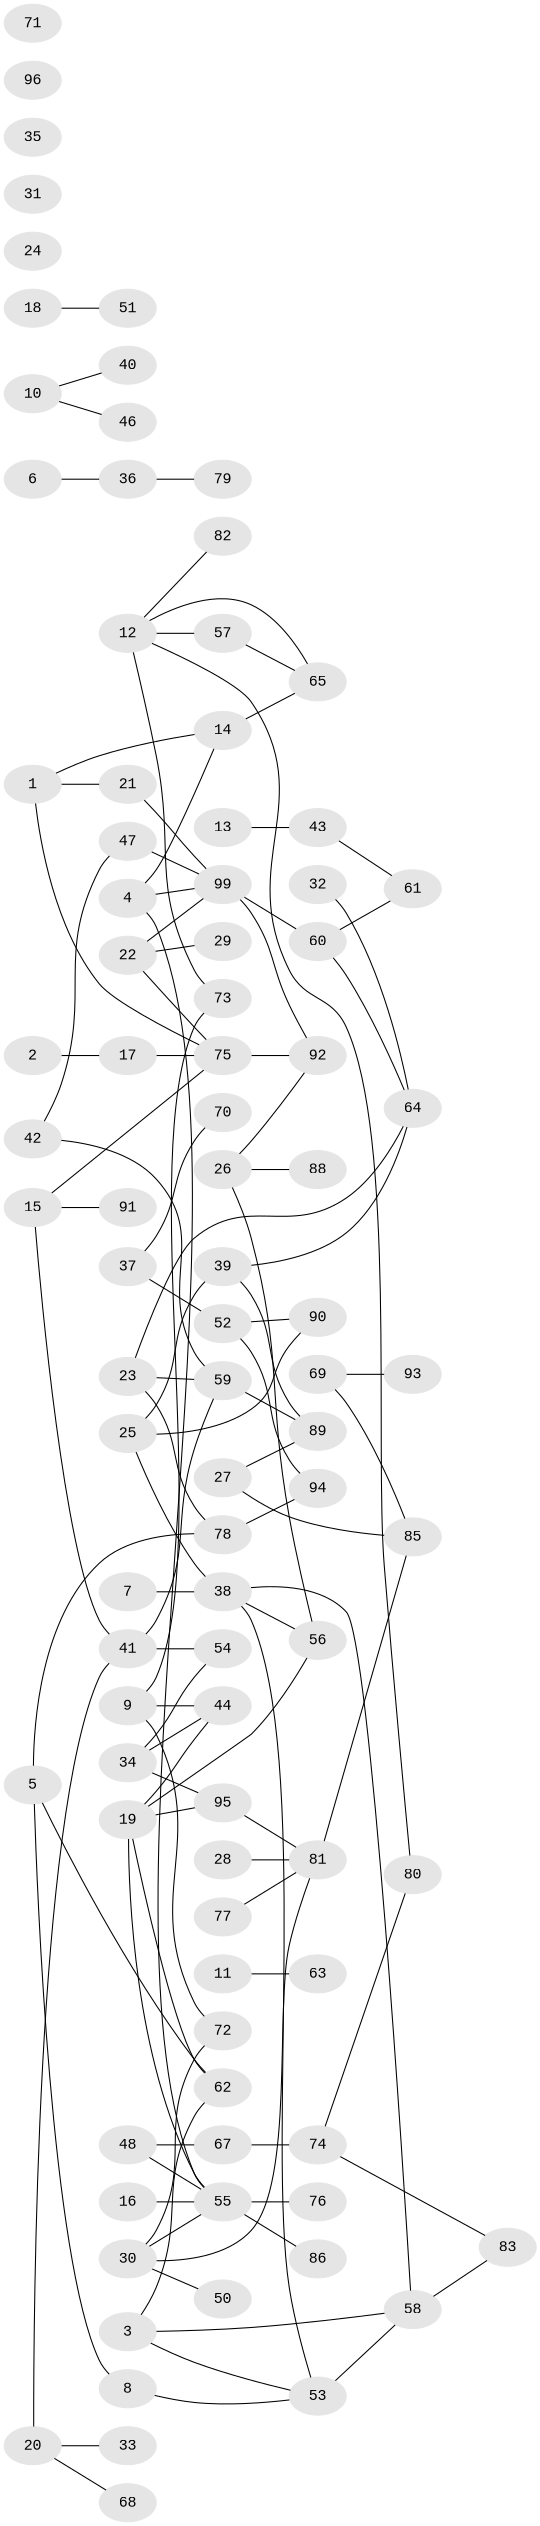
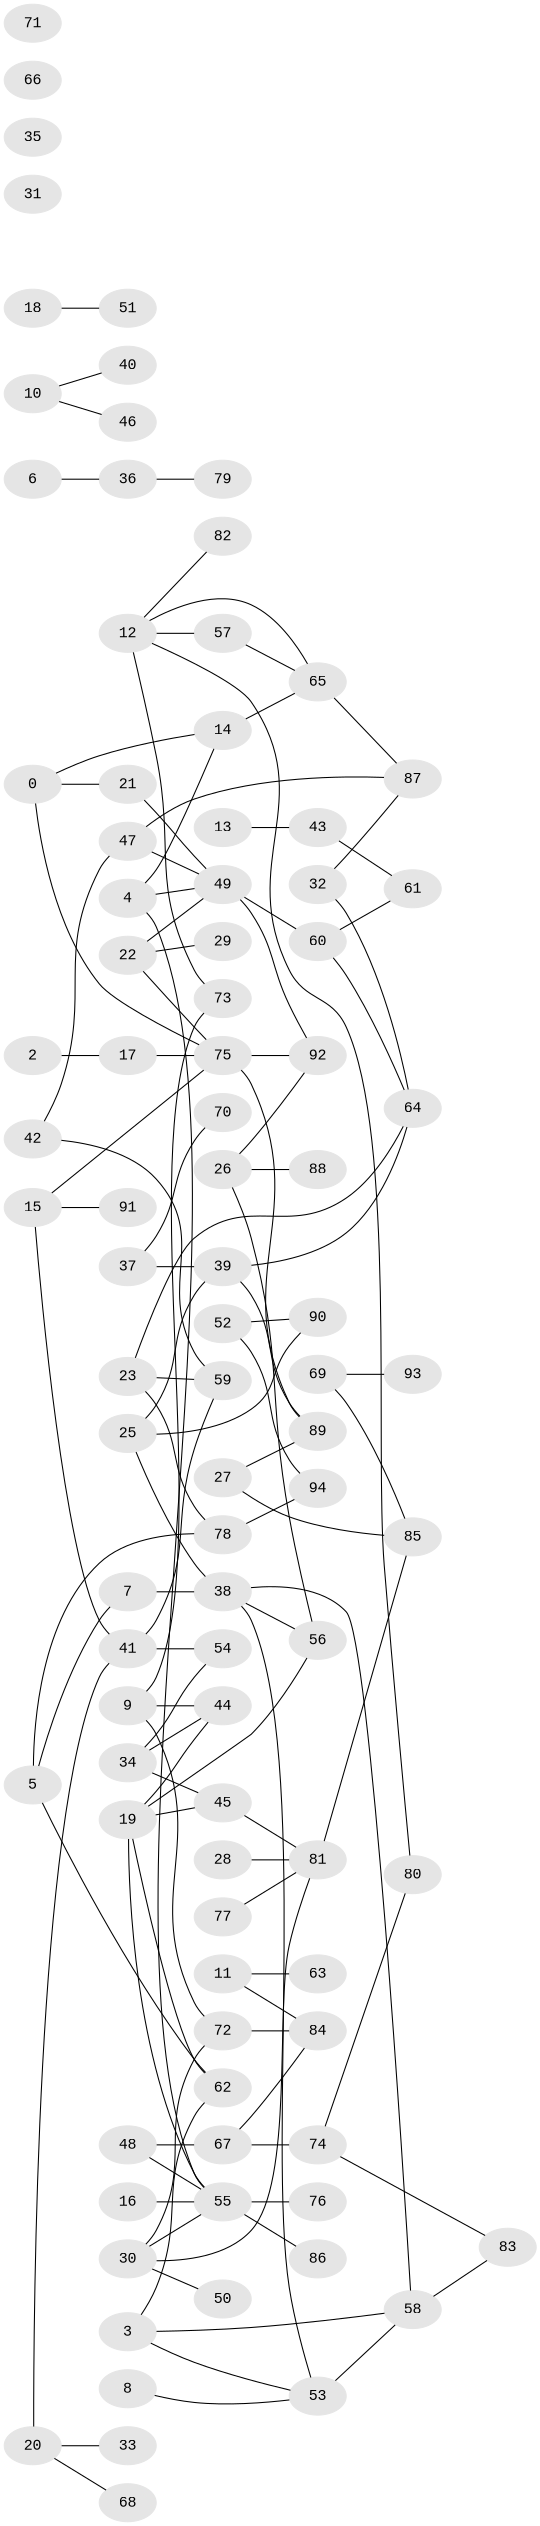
node "96": label "96" -> "66"
node "24": removed
node "87": added
node "1": label "1" -> "0"
node "99": label "99" -> "49"
edge "37" -- "52": now "37" -- "39"
edge "59" -- "89": now "75" -- "89"
node "95": label "95" -> "45"
node "84": added
edge "5" -- "8": now "5" -- "7"
